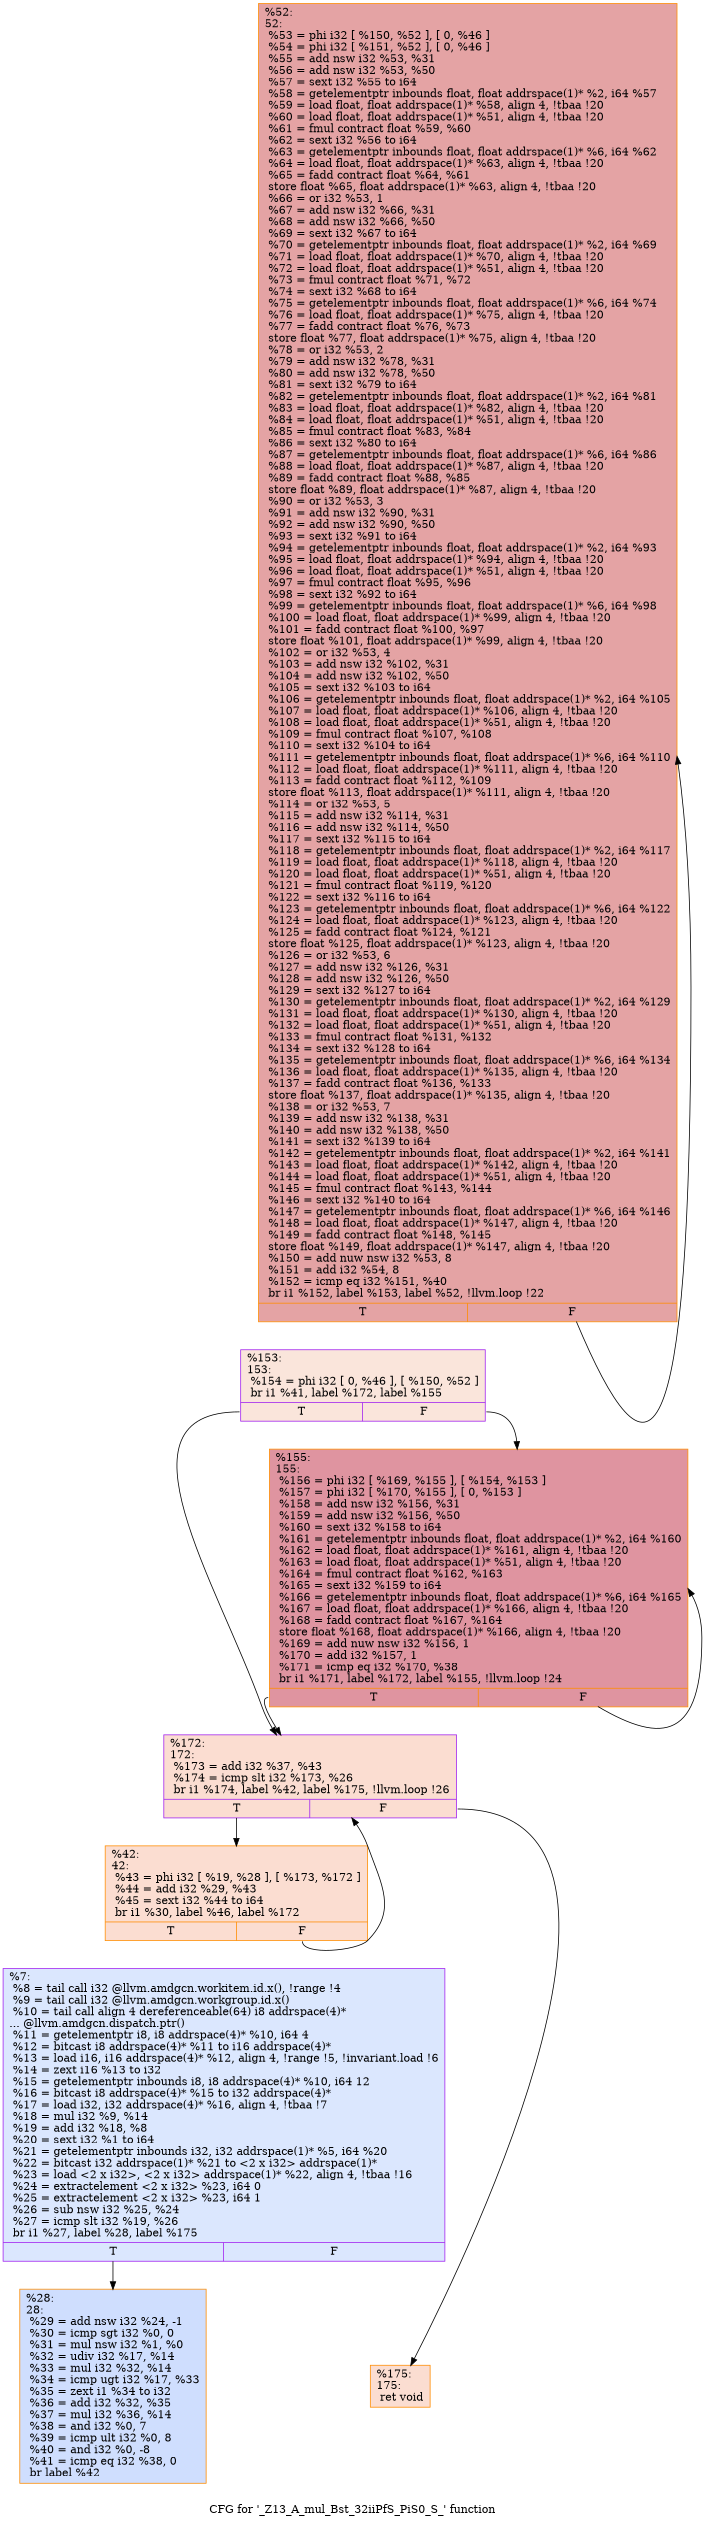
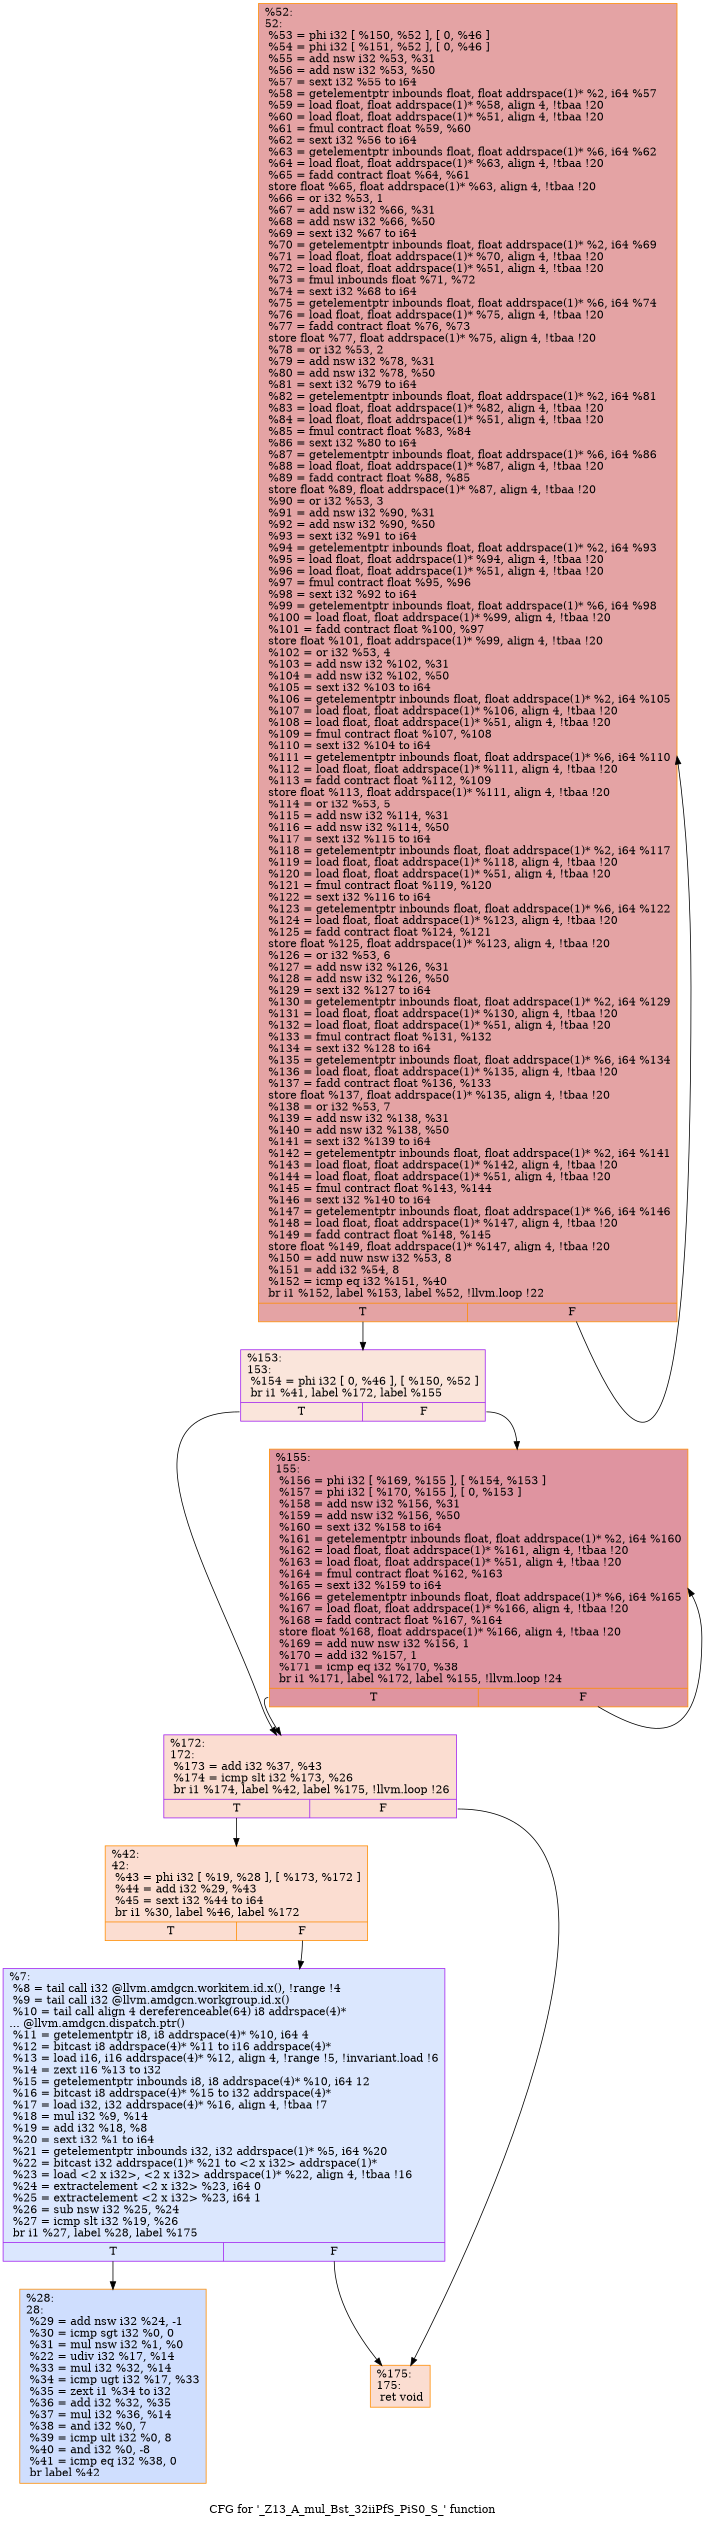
node "%52:": text "%73 = fmul contract float %71, %72" -> "%73 = fmul inbounds float %71, %72"
edge "%52:" -> "%153:": added
edge "%42:" -> "%172:": now "%42:" -> "%7:"
edge "%7:" -> "%175:": added
node "%28:": text "%32 = udiv i32 %17, %14" -> "%22 = udiv i32 %17, %14"
